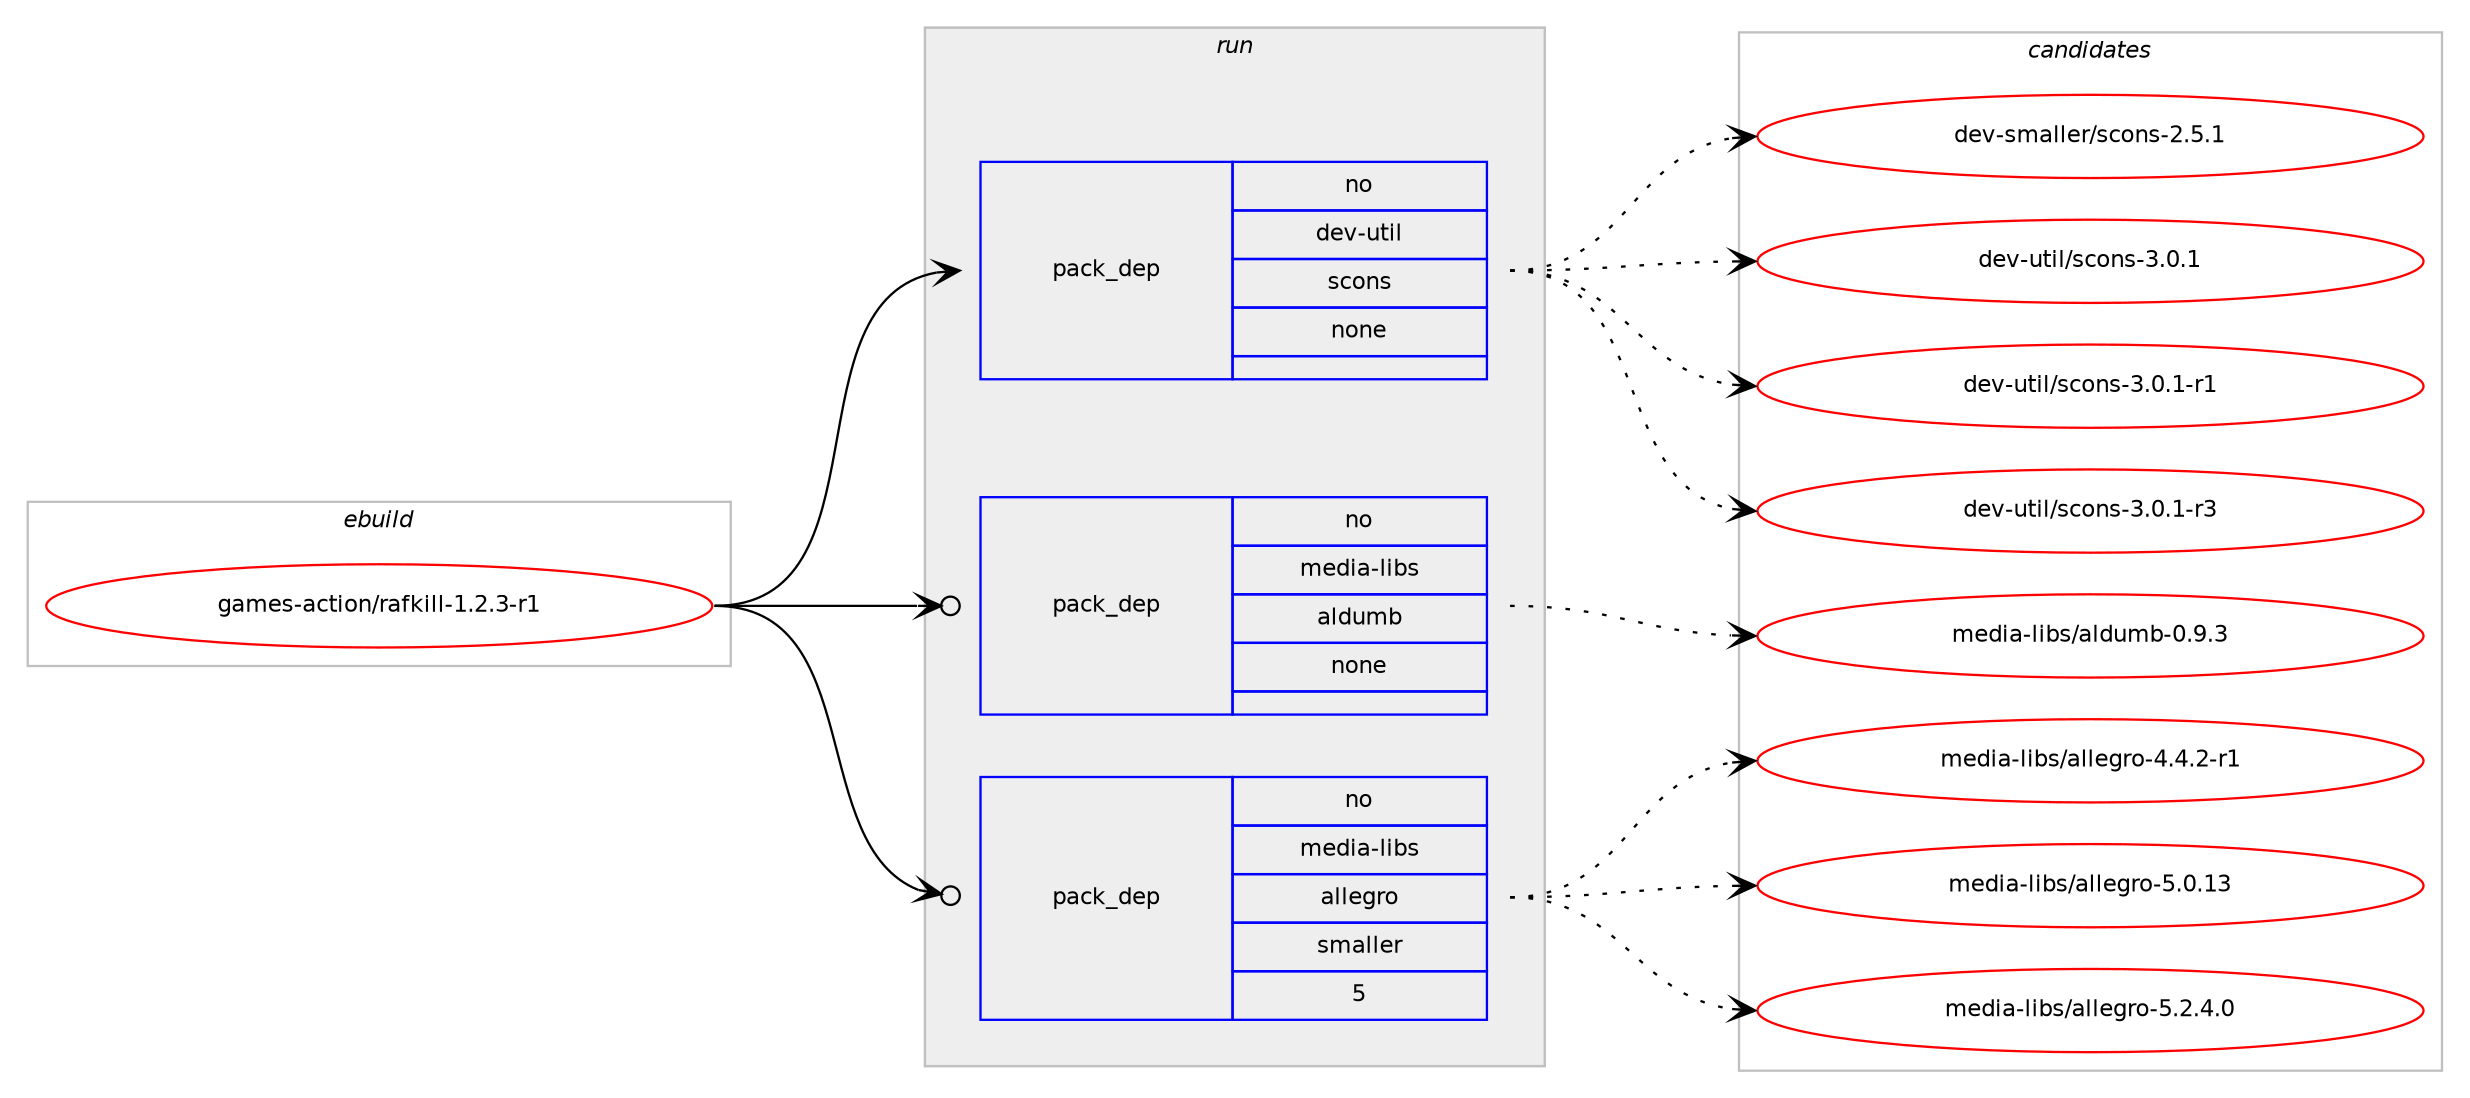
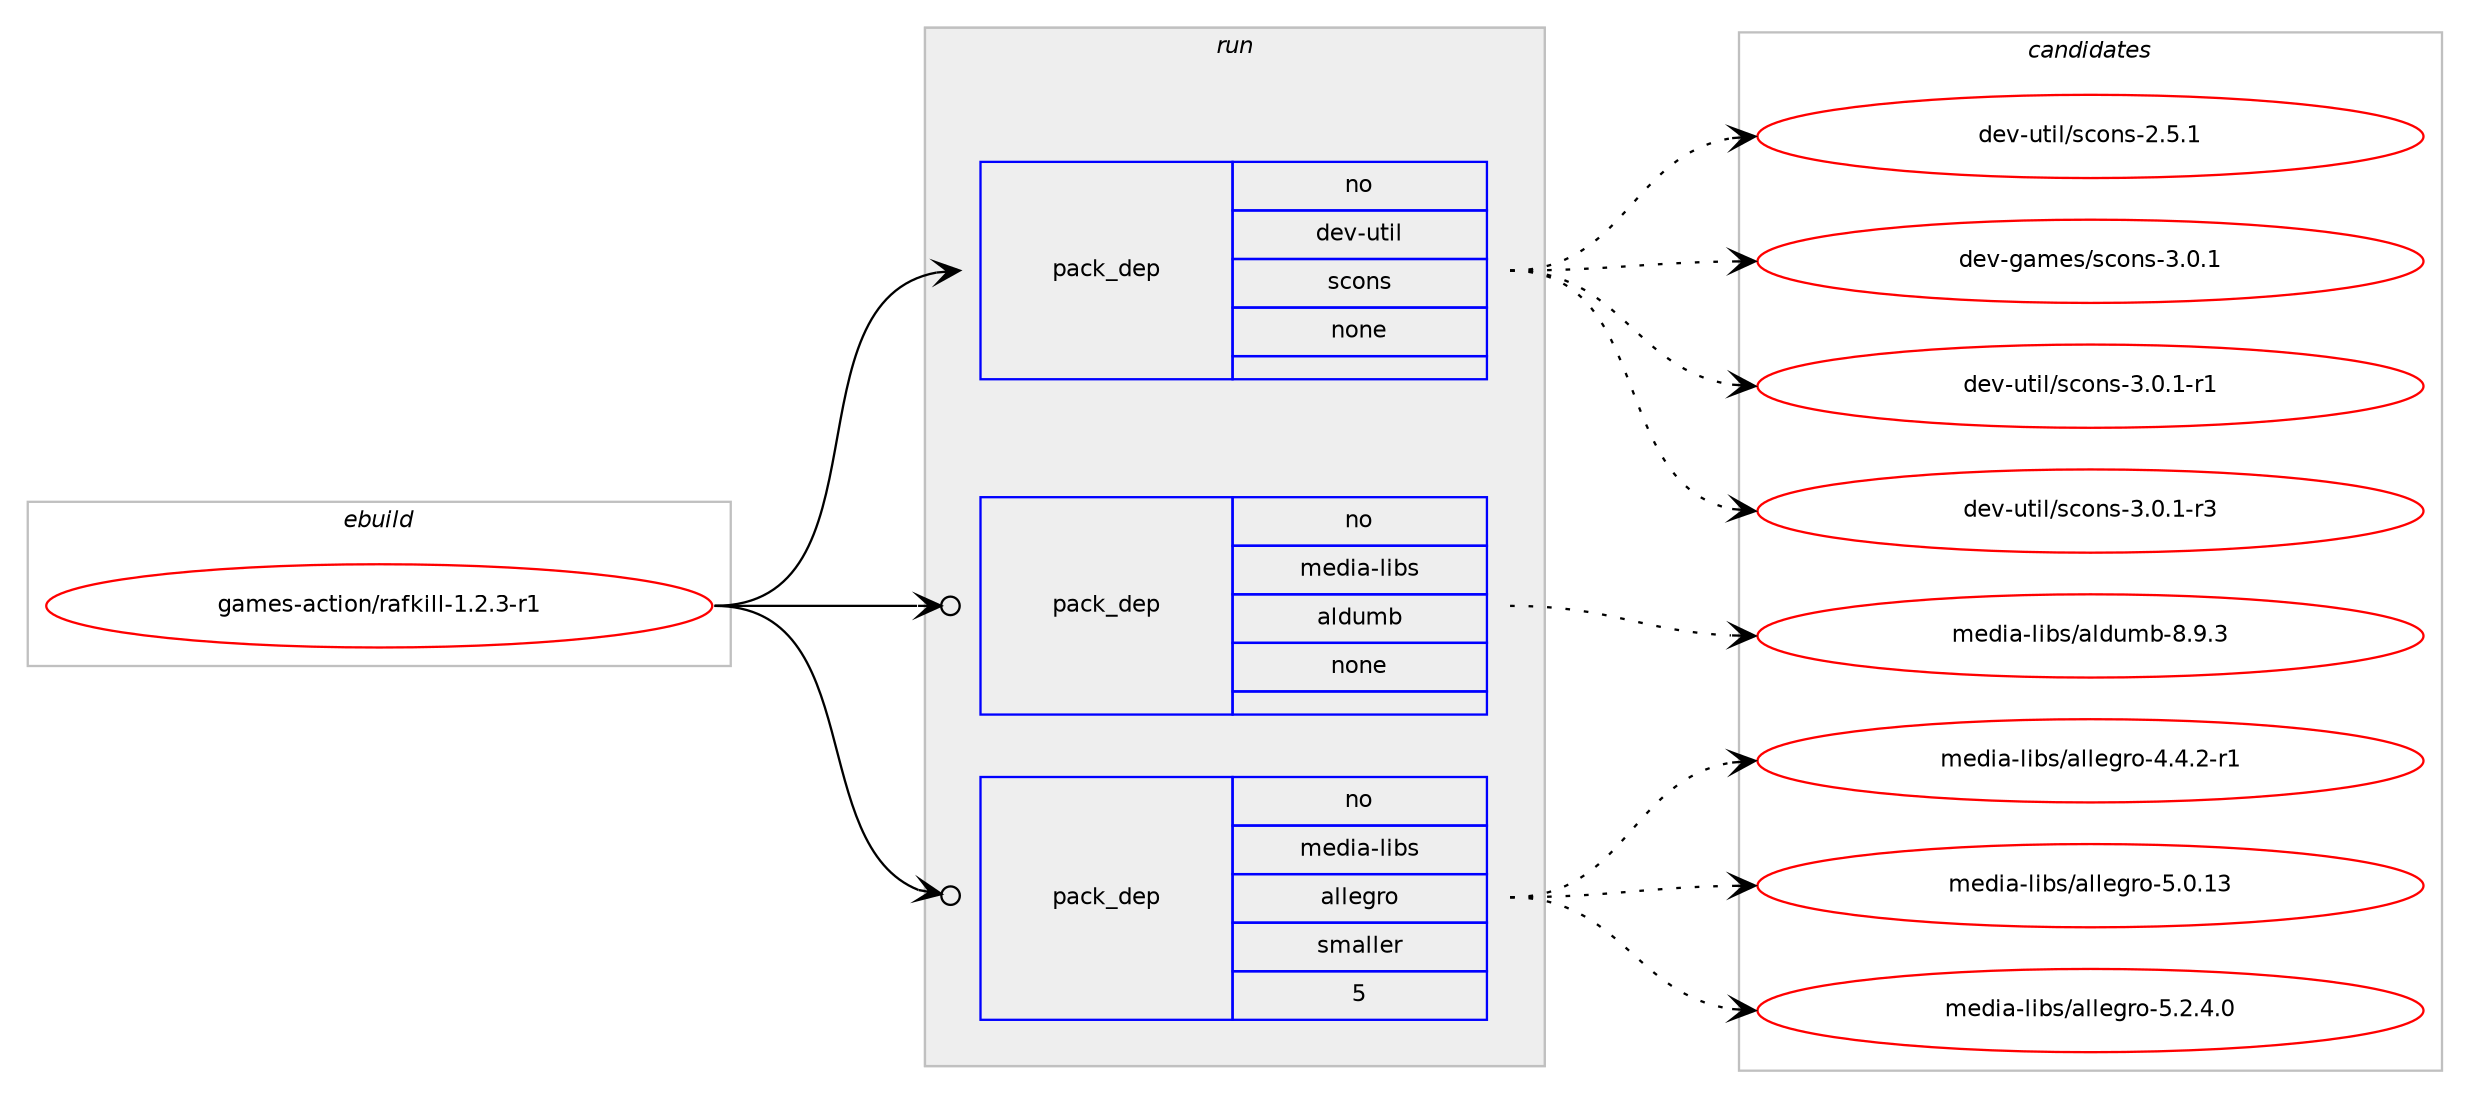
node "dev-smaller/scons-2.5.1": label "dev-smaller/scons-2.5.1" -> "dev-util/scons-2.5.1"
node "dev-util/scons-3.0.1": label "dev-util/scons-3.0.1" -> "dev-games/scons-3.0.1"
node "media-libs/aldumb-0.9.3": label "media-libs/aldumb-0.9.3" -> "media-libs/aldumb-8.9.3"
